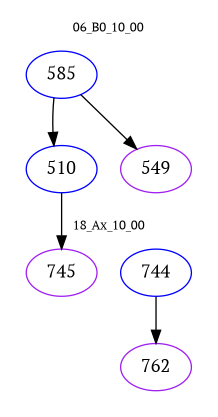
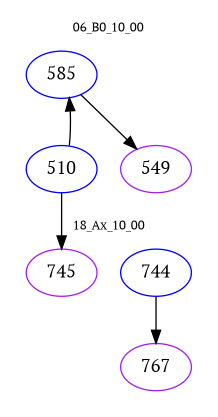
edge "585" -> "510": reversed
node "762": label "762" -> "767"
